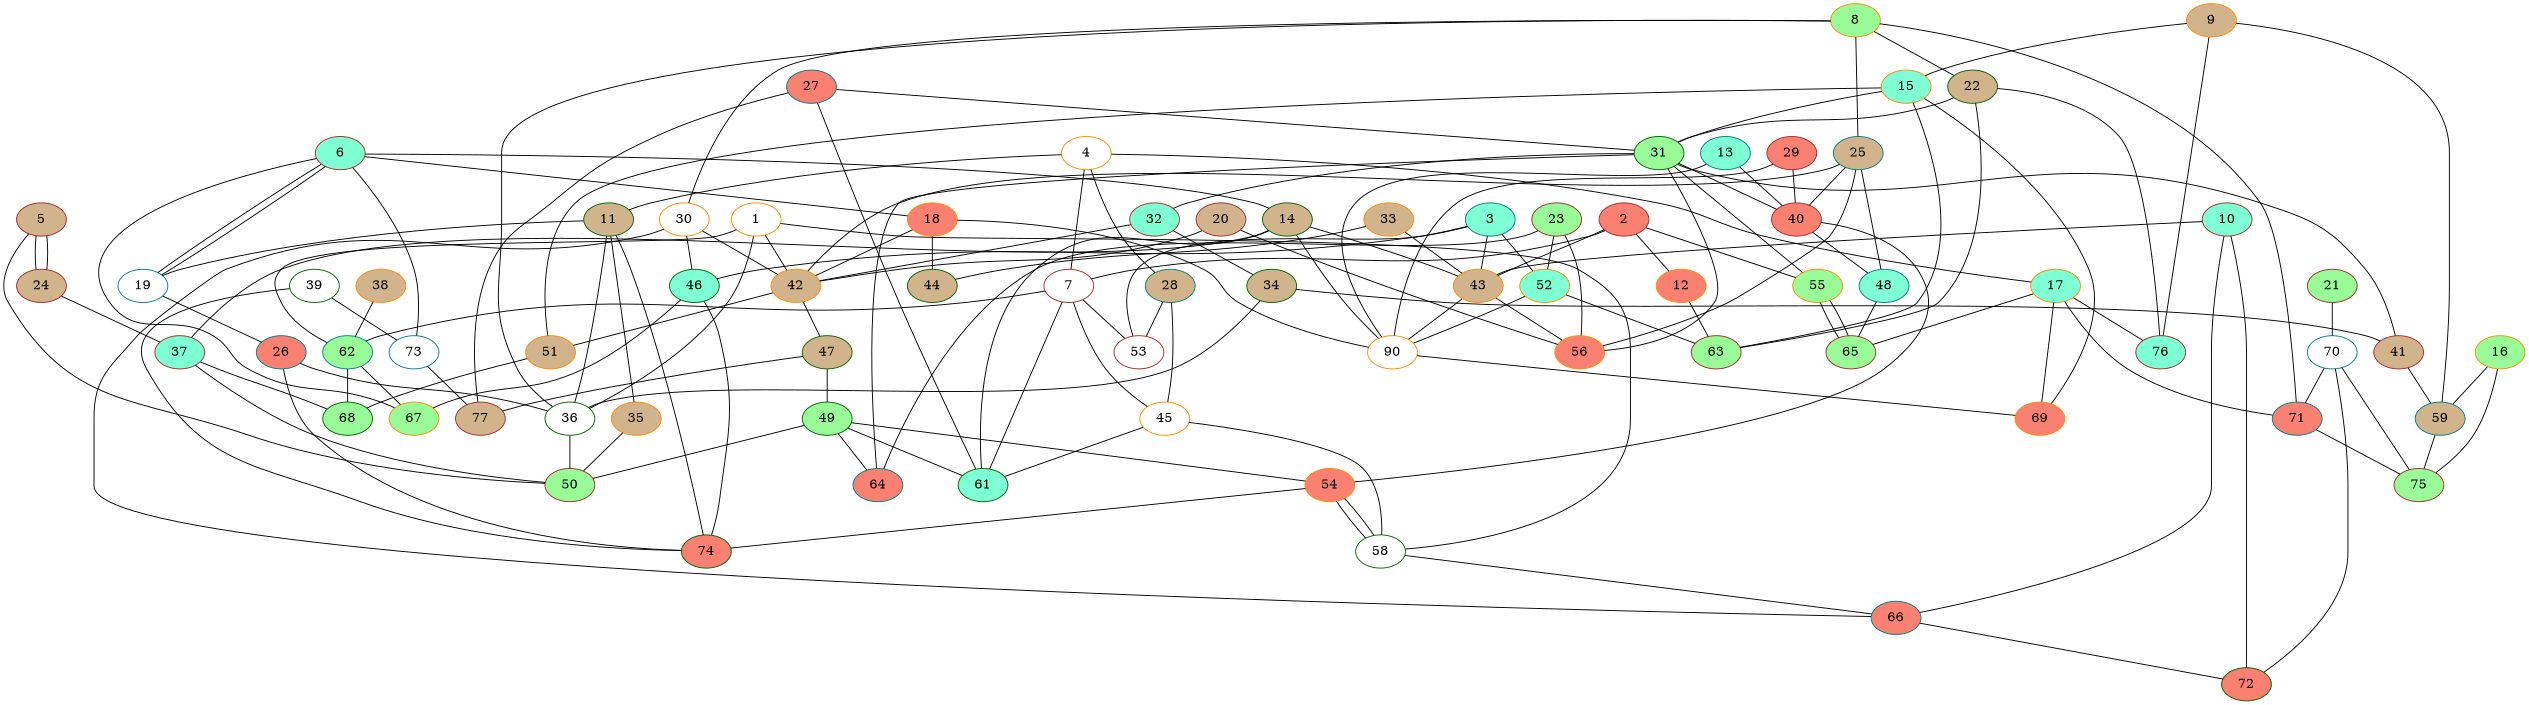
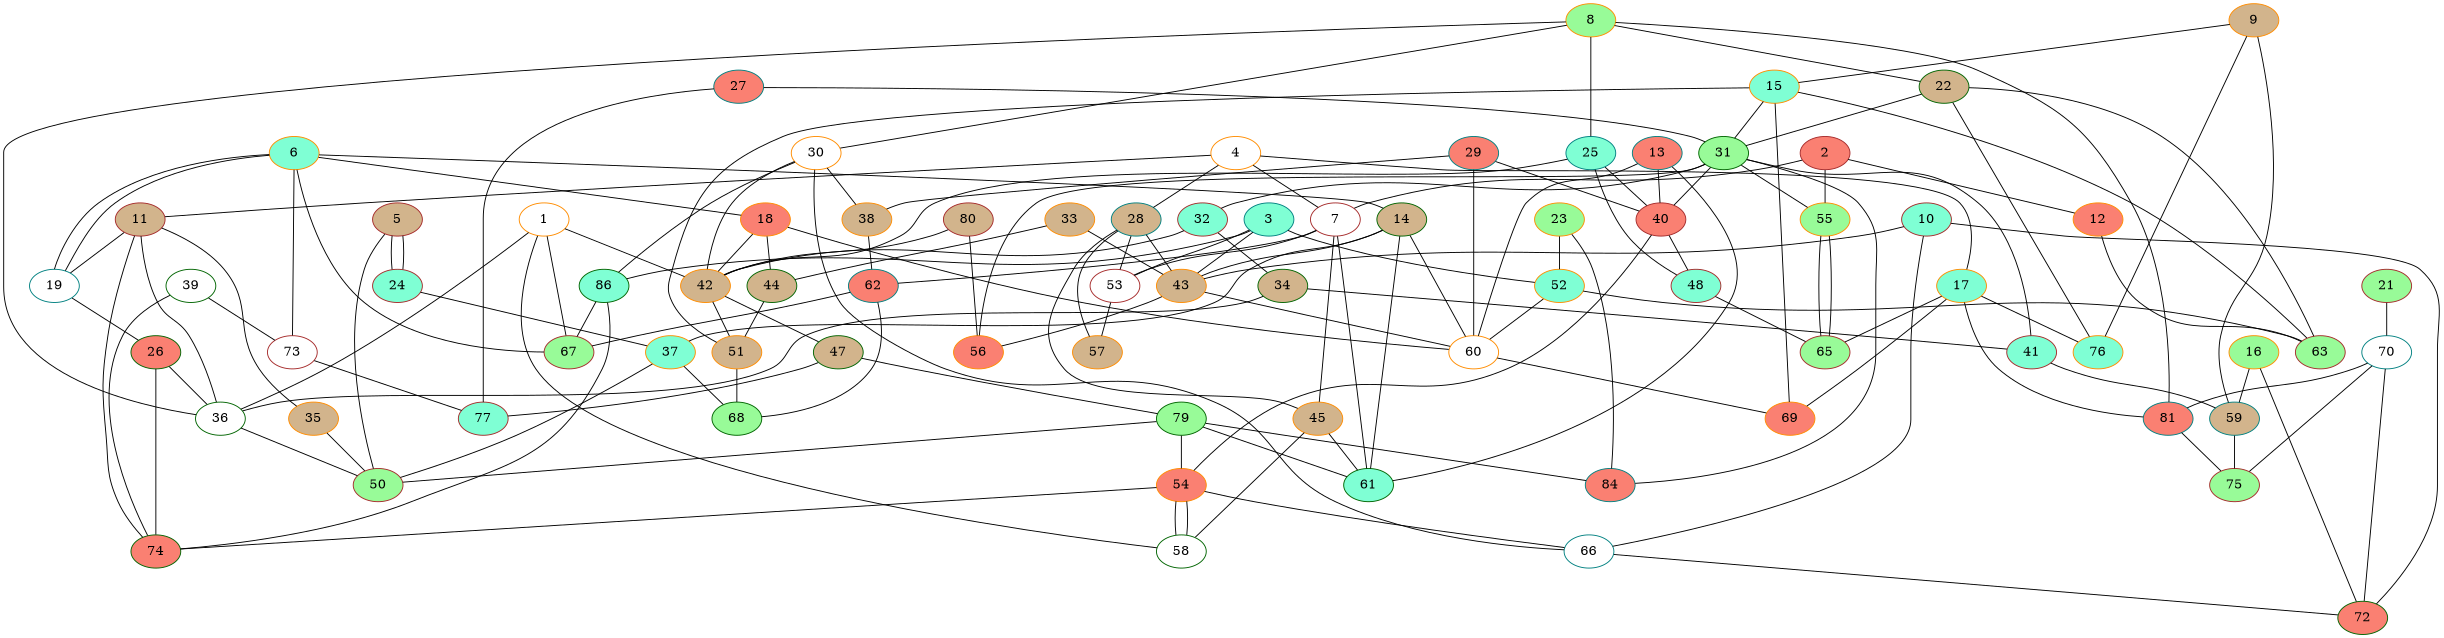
node "6": color brown -> darkorange
node "13": fillcolor aquamarine -> salmon
node "29": color brown -> teal
node "25": fillcolor tan -> aquamarine
edge "30" -- "38": added
edge "29" -- "38": added
node "11": color darkgreen -> brown
node "20": label "20" -> "80"
node "23": color brown -> darkorange
edge "1" -- "62": now "1" -- "67"
edge "2" -- "43": now "28" -- "43"
edge "23" -- "56": removed
node "24": fillcolor tan -> aquamarine
node "46": label "46" -> "86"
node "48": color teal -> brown
edge "25" -- "56": removed
edge "27" -- "61": now "13" -- "61"
edge "44" -- "51": added
node "37": color brown -> darkorange
node "26": color teal -> darkgreen
node "62": fillcolor palegreen -> salmon
node "73": color teal -> brown
node "57": added
node "90": label "90" -> "60"
node "76": color brown -> darkorange
node "41": fillcolor tan -> aquamarine
node "67": color darkorange -> brown
node "77": fillcolor tan -> aquamarine
node "49": label "49" -> "79"
node "45": fillcolor white -> tan
node "71": label "71" -> "81"
edge "16" -- "75": now "16" -- "72"
node "64": label "64" -> "84"
edge "58" -- "66": now "54" -- "66"
node "66": fillcolor salmon -> white
